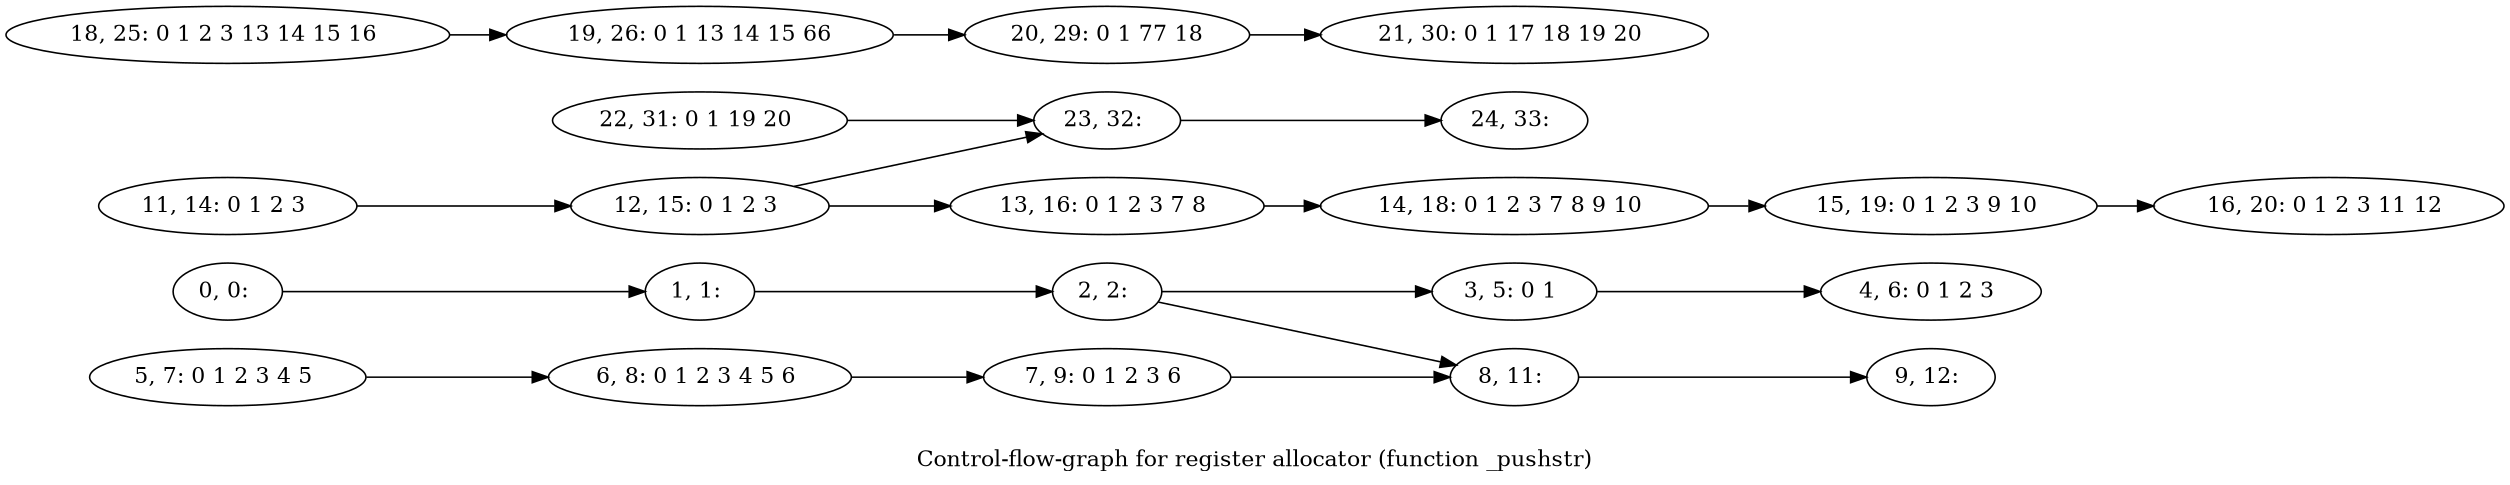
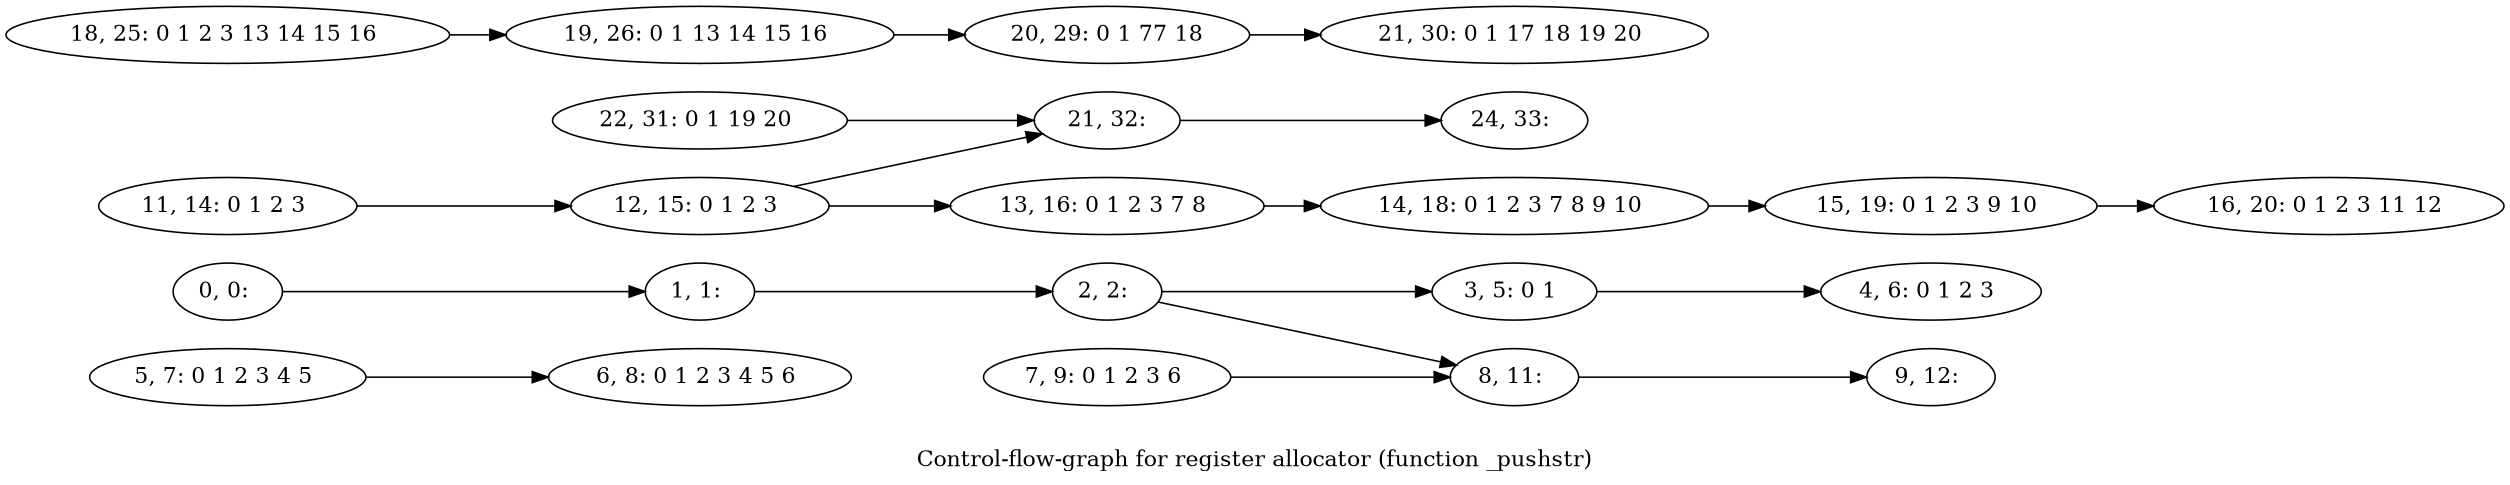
node "19, 26: 0 1 13 14 15 66": label "19, 26: 0 1 13 14 15 66" -> "19, 26: 0 1 13 14 15 16"
node "23, 32:": label "23, 32:" -> "21, 32:"
edge "6, 8: 0 1 2 3 4 5 6" -> "7, 9: 0 1 2 3 6": removed
